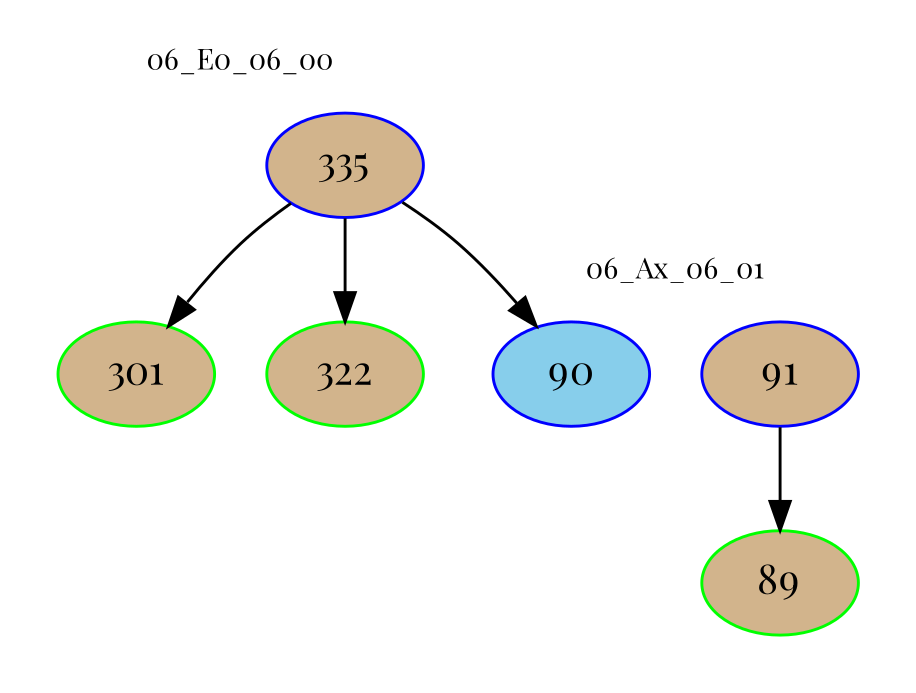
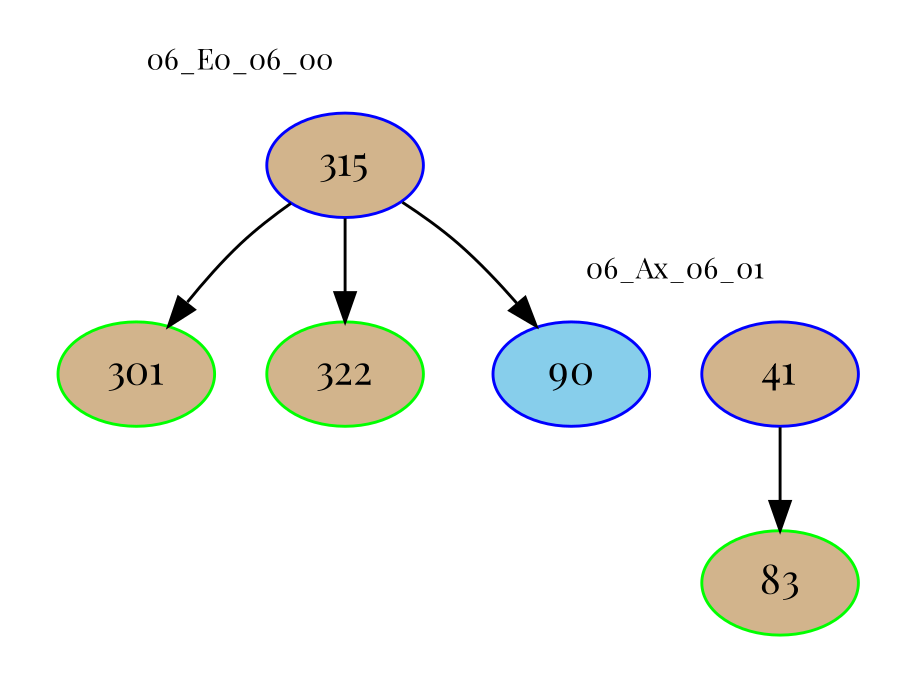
node "335": label "335" -> "315"
node "91": label "91" -> "41"
node "89": label "89" -> "83"
